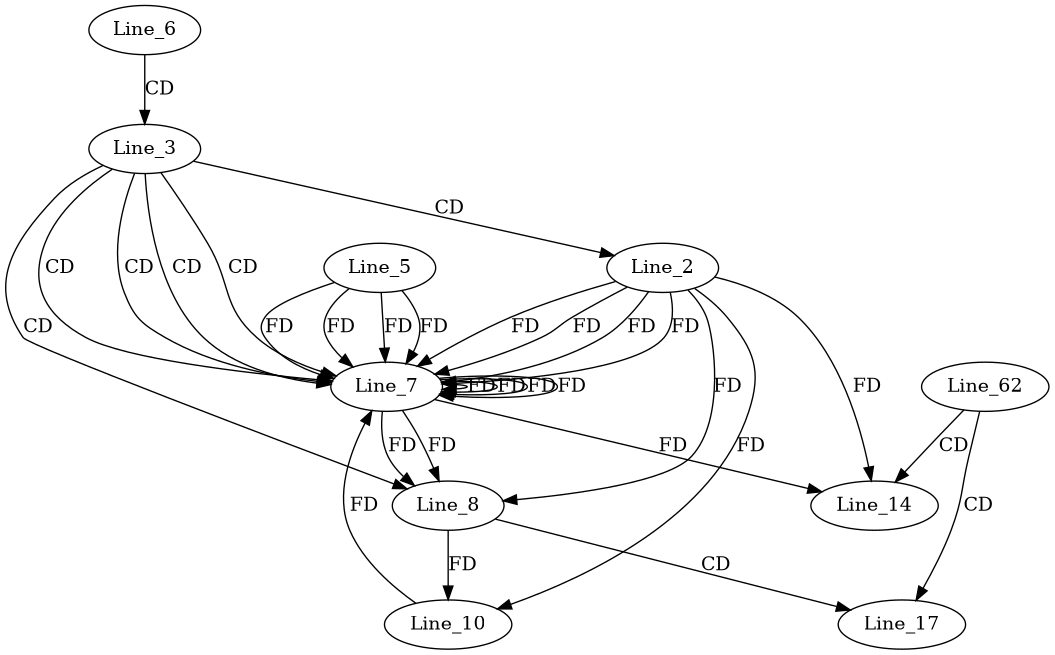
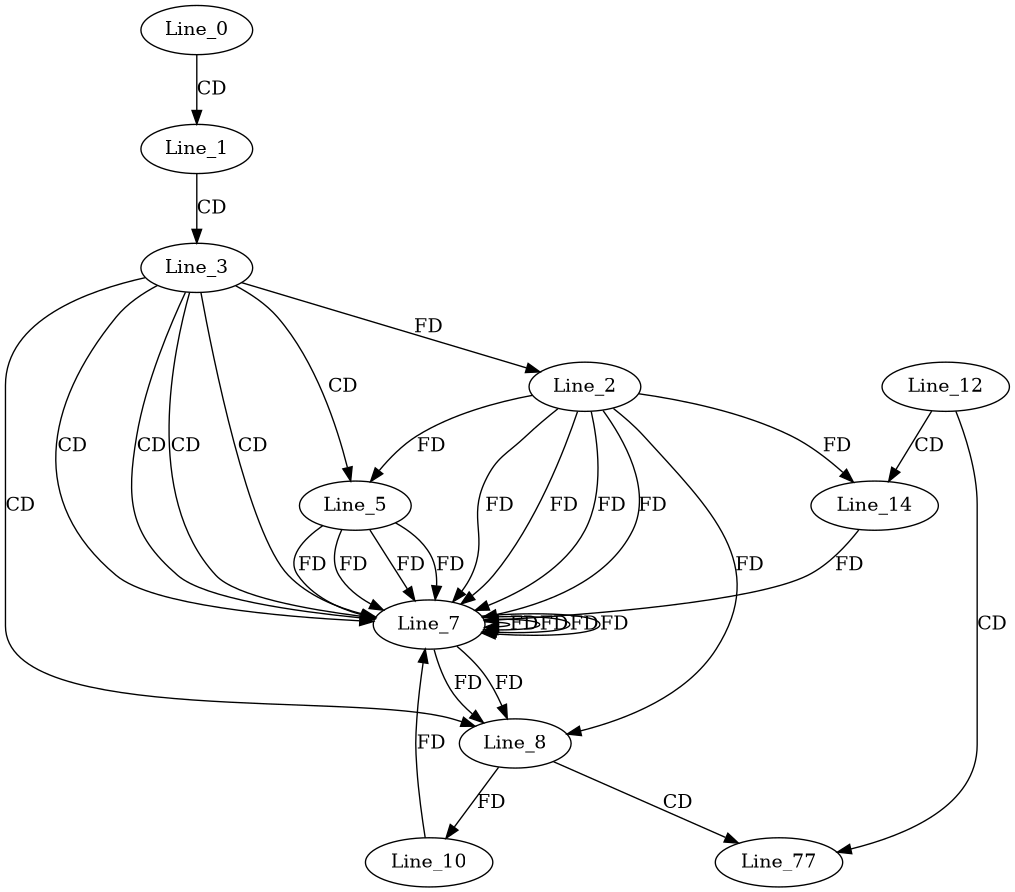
node "Line_6": label "Line_6" -> "Line_1"
node "Line_0": added
edge "Line_3" -> "Line_2": label "CD" -> "FD"
edge "Line_3" -> "Line_5": added, label "CD"
node "Line_62": label "Line_62" -> "Line_12"
edge "Line_7" -> "Line_14": reversed
edge "Line_2" -> "Line_10": now "Line_2" -> "Line_5"
node "Line_17": label "Line_17" -> "Line_77"
